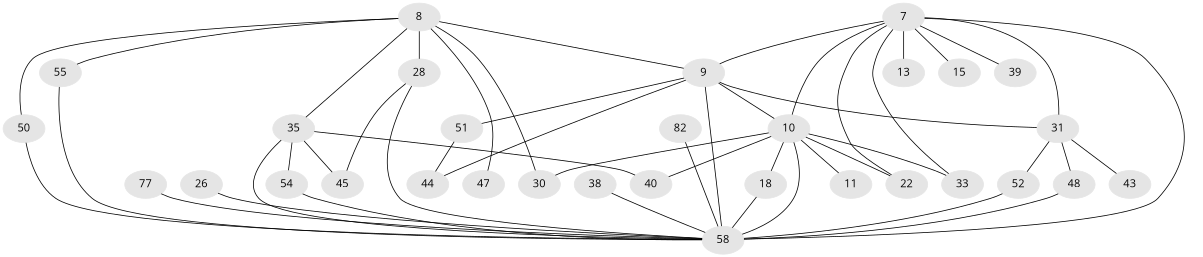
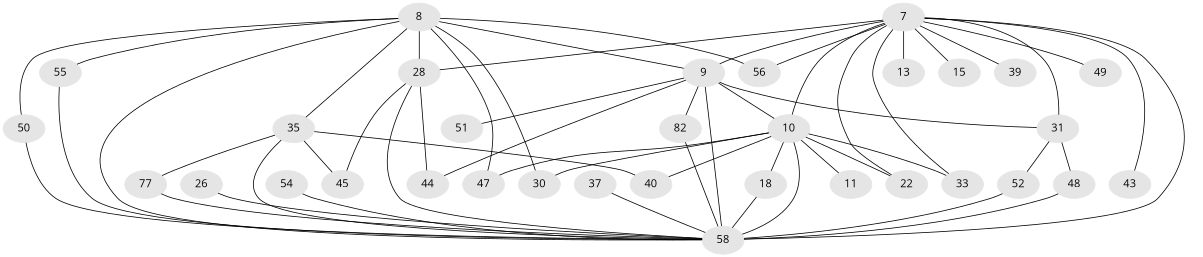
edge "7" -- "28": added
node "56": added
node "49": added
edge "9" -- "82": added
edge "10" -- "47": added
edge "35" -- "54": now "35" -- "77"
edge "51" -- "44": now "28" -- "44"
edge "31" -- "43": now "7" -- "43"
node "38": label "38" -> "37"
edge "8" -- "58": added
